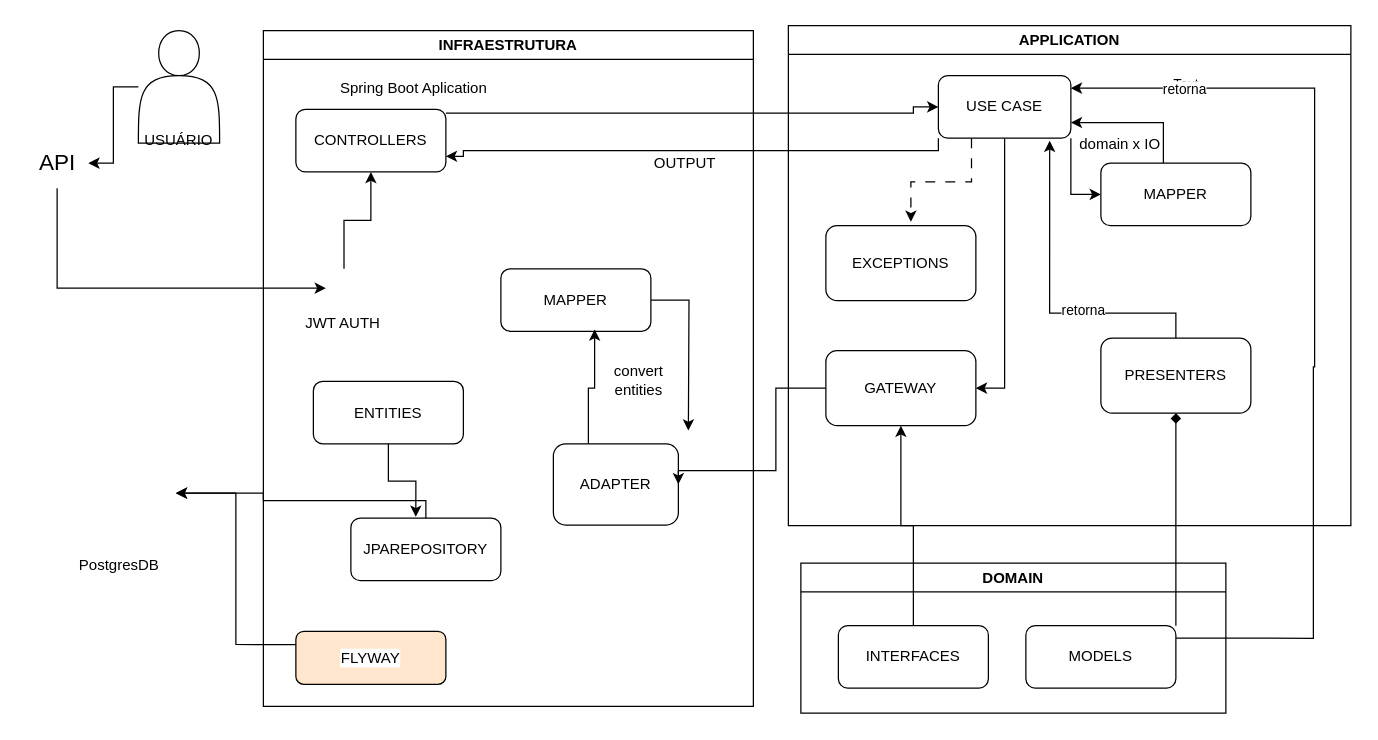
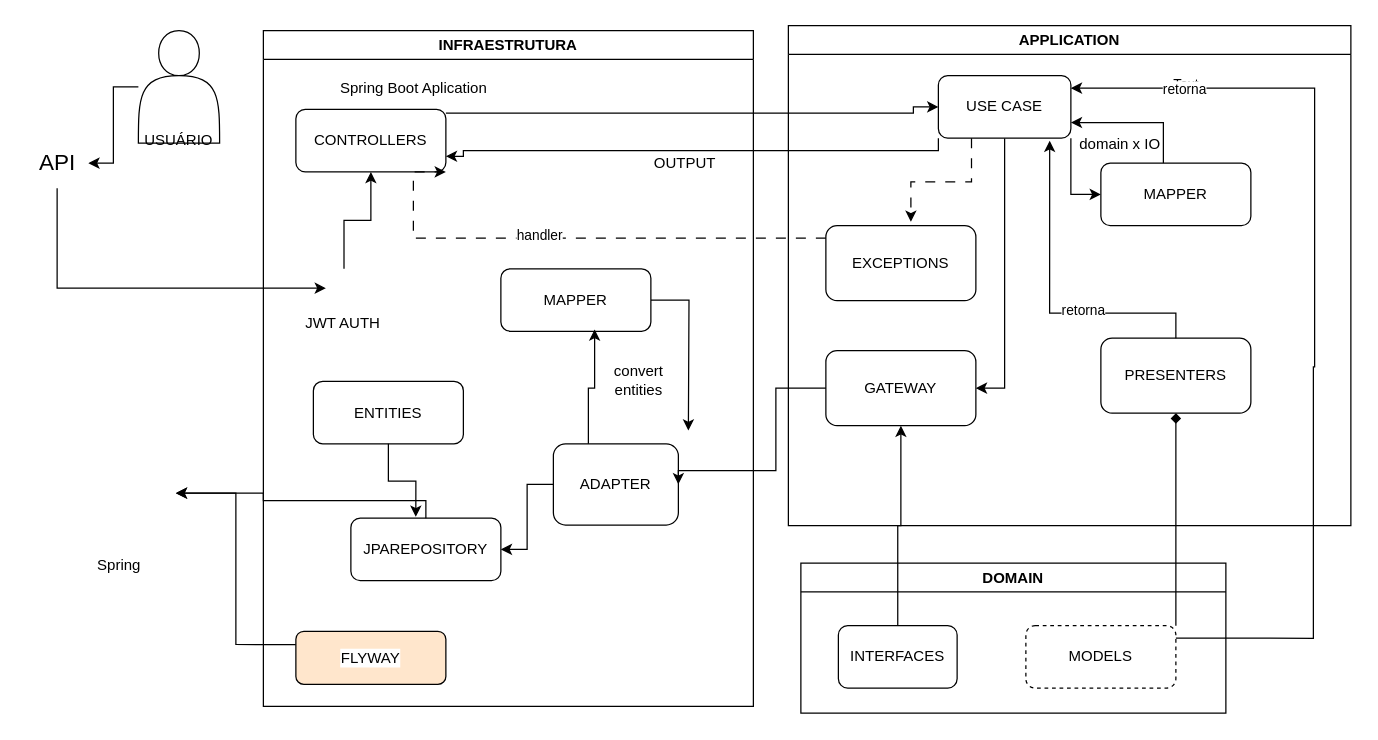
edge "EXCEPTIONS" -> "CONTROLLERS": added, label "handler"
edge "ADAPTER" -> "JPAREPOSITORY": added
node "PostgresDB": label "PostgresDB" -> "Spring"
node "INTERFACES": size 150x63 -> 119x63
node "MODELS": style solid -> dashed
